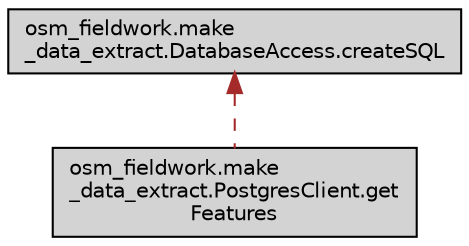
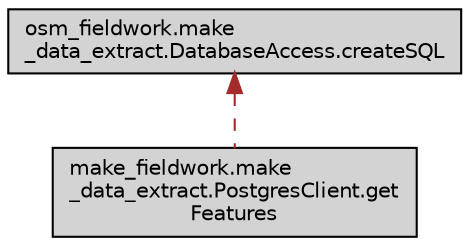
node "osm_fieldwork.make _data_extract.PostgresClient.get Features": label "osm_fieldwork.make _data_extract.PostgresClient.get Features" -> "make_fieldwork.make _data_extract.PostgresClient.get Features"
